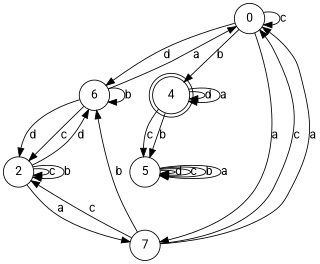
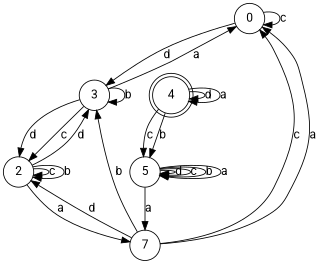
edge "0" -> "4": removed, label "b"
node "6": label "6" -> "3"
edge "0" -> "7": now "5" -> "7"
edge "7" -> "2": label "c" -> "d"
